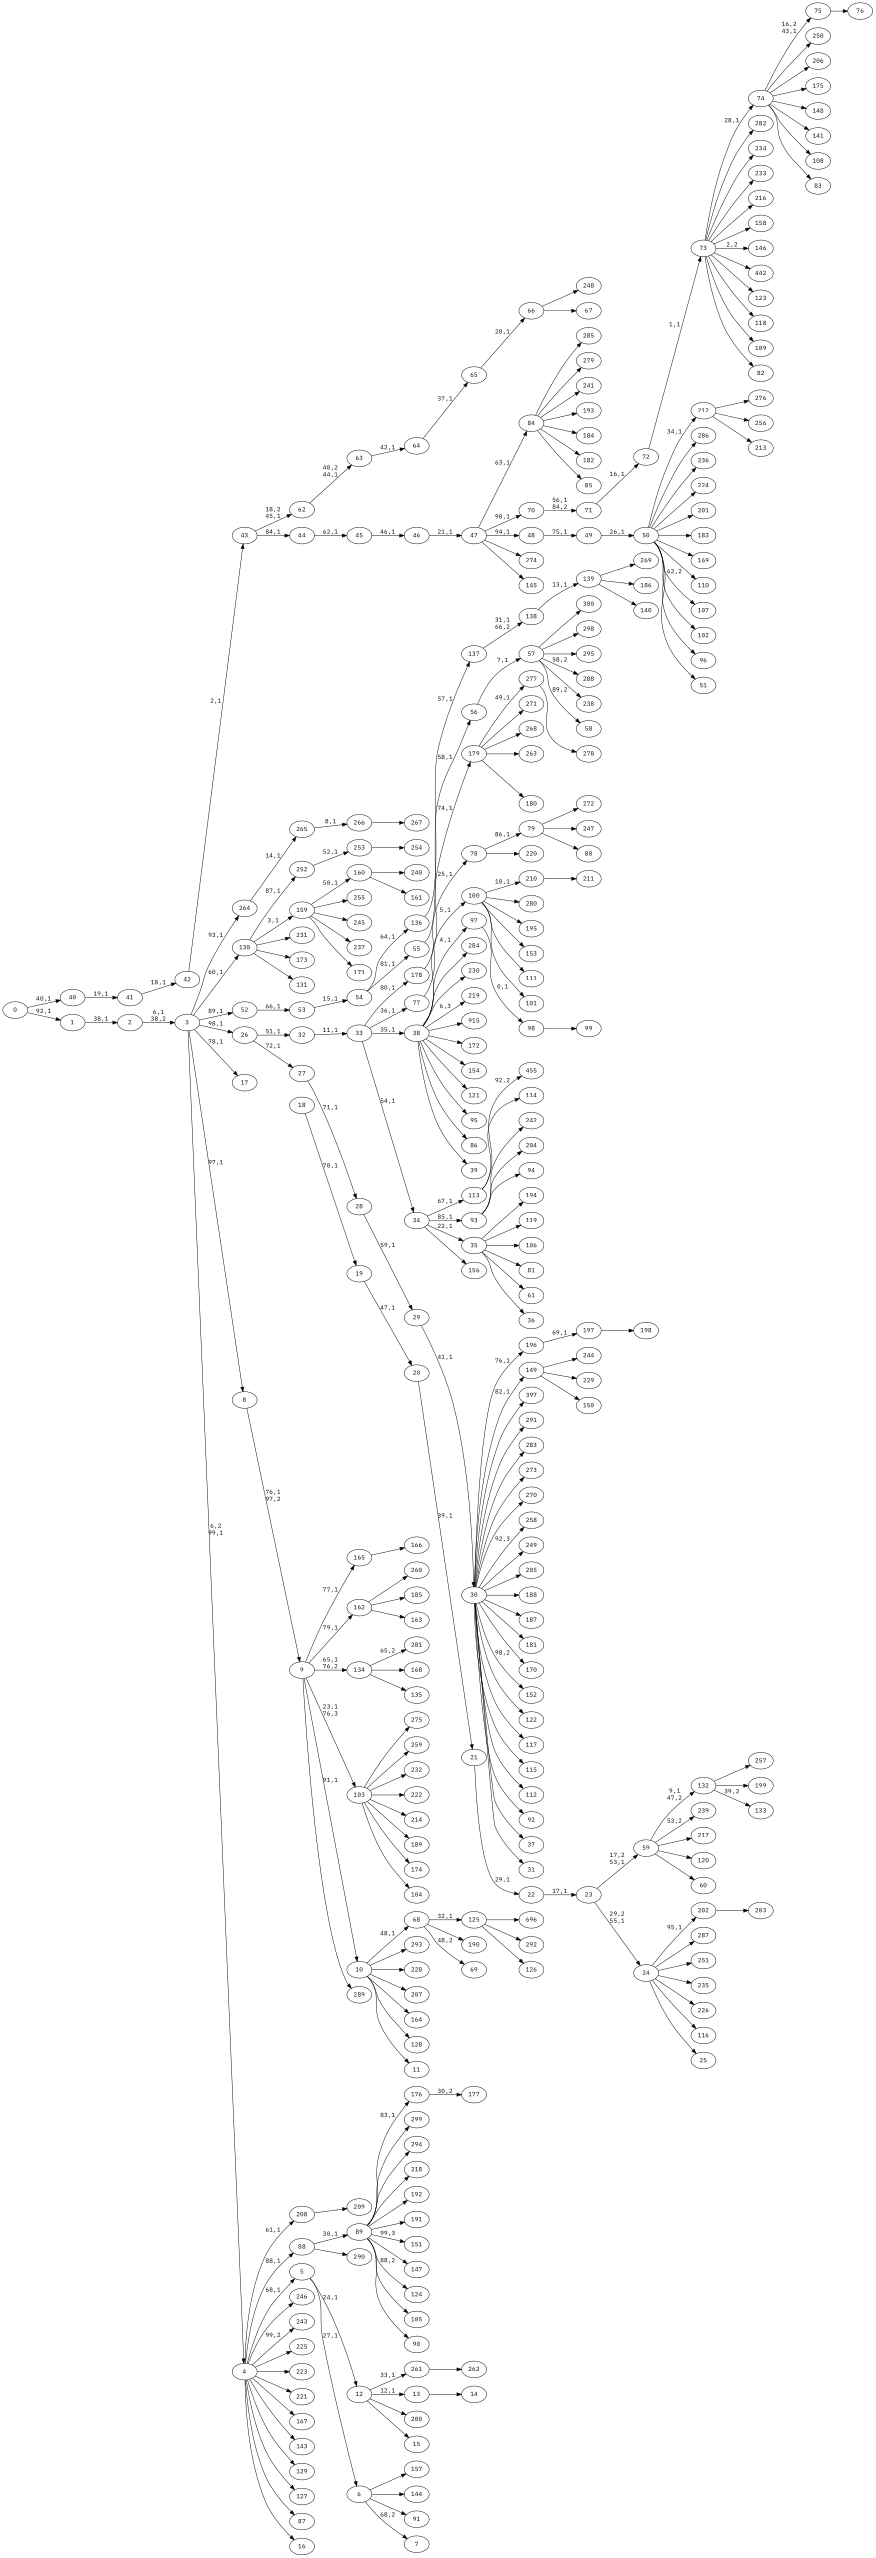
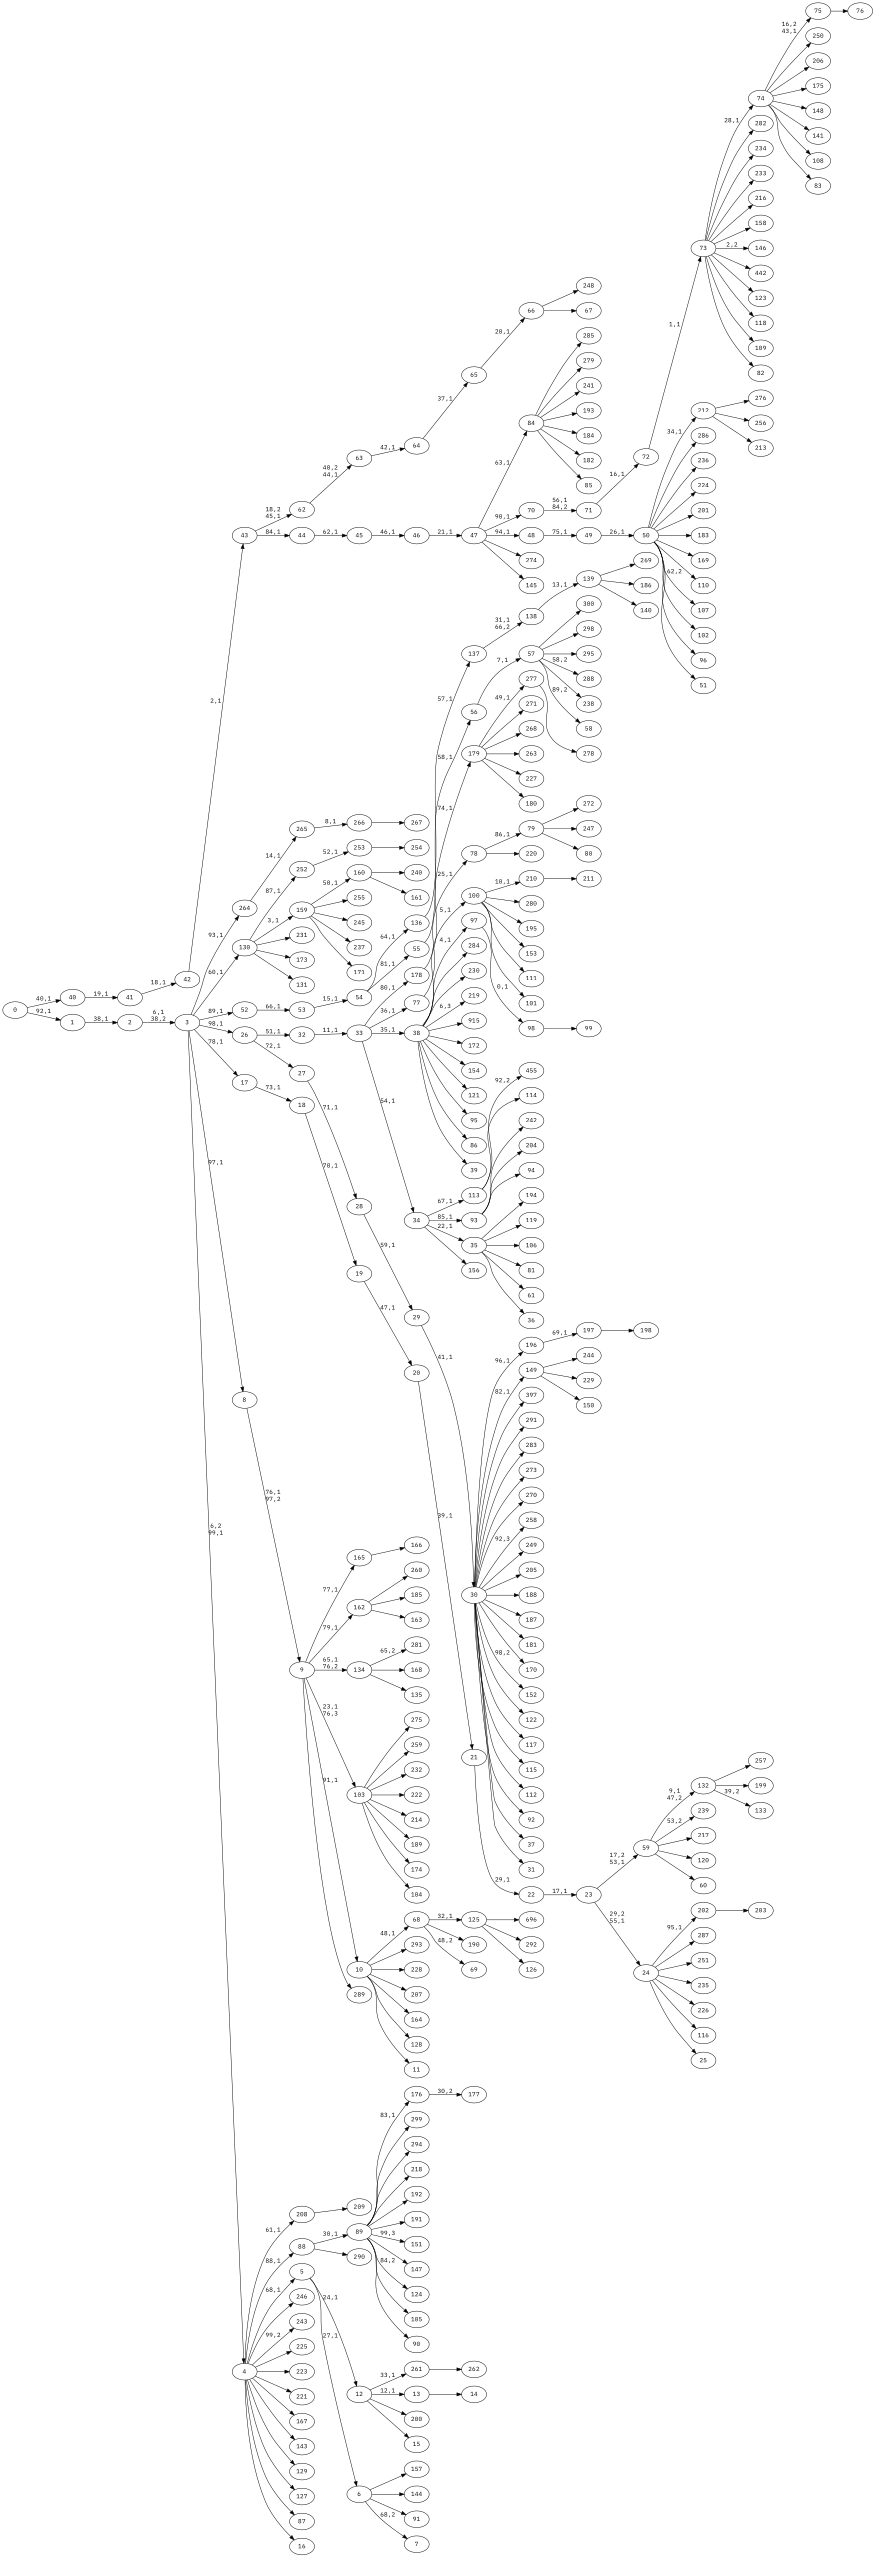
node "227": added
edge "17" -> "18": added, label "73,1"
edge "30" -> "196": label "76,1" -> "96,1"
edge "89" -> "124": label "88,2" -> "84,2"
